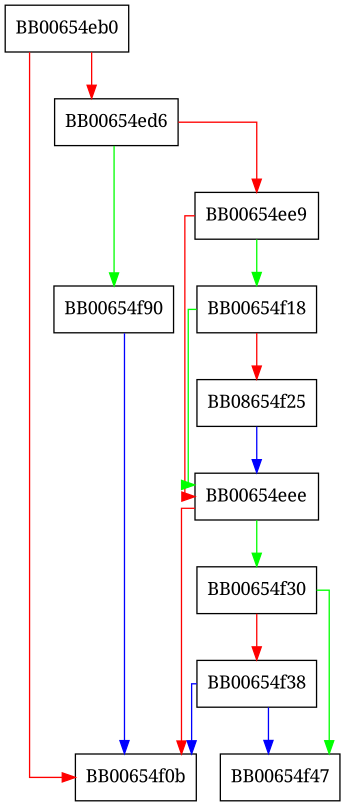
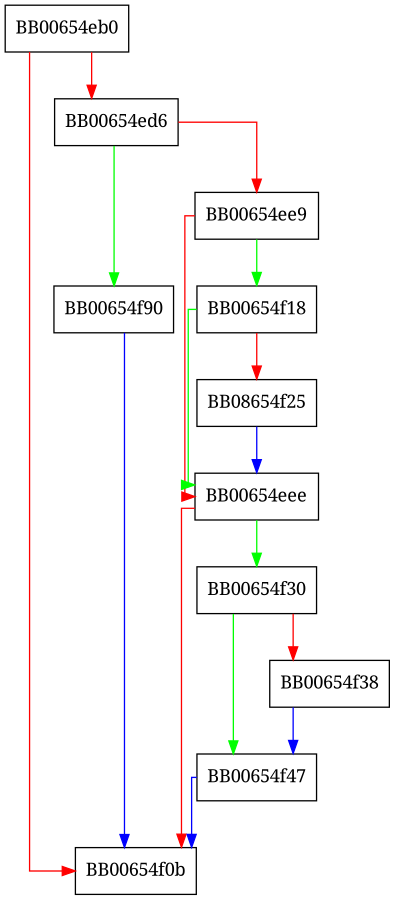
edge "BB00654f38" -> "BB00654f0b": now "BB00654f47" -> "BB00654f0b"
